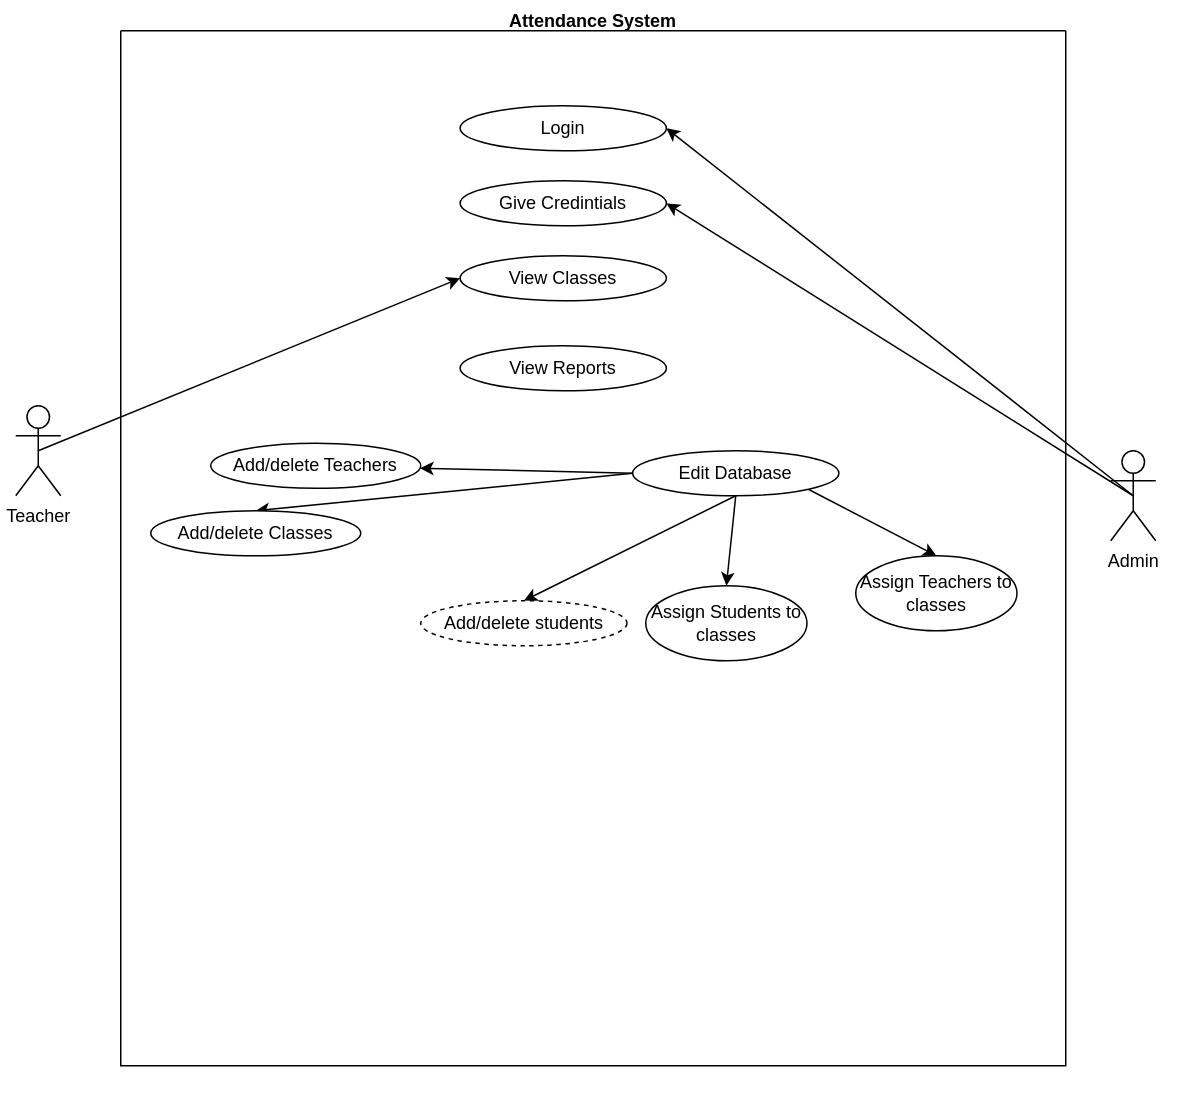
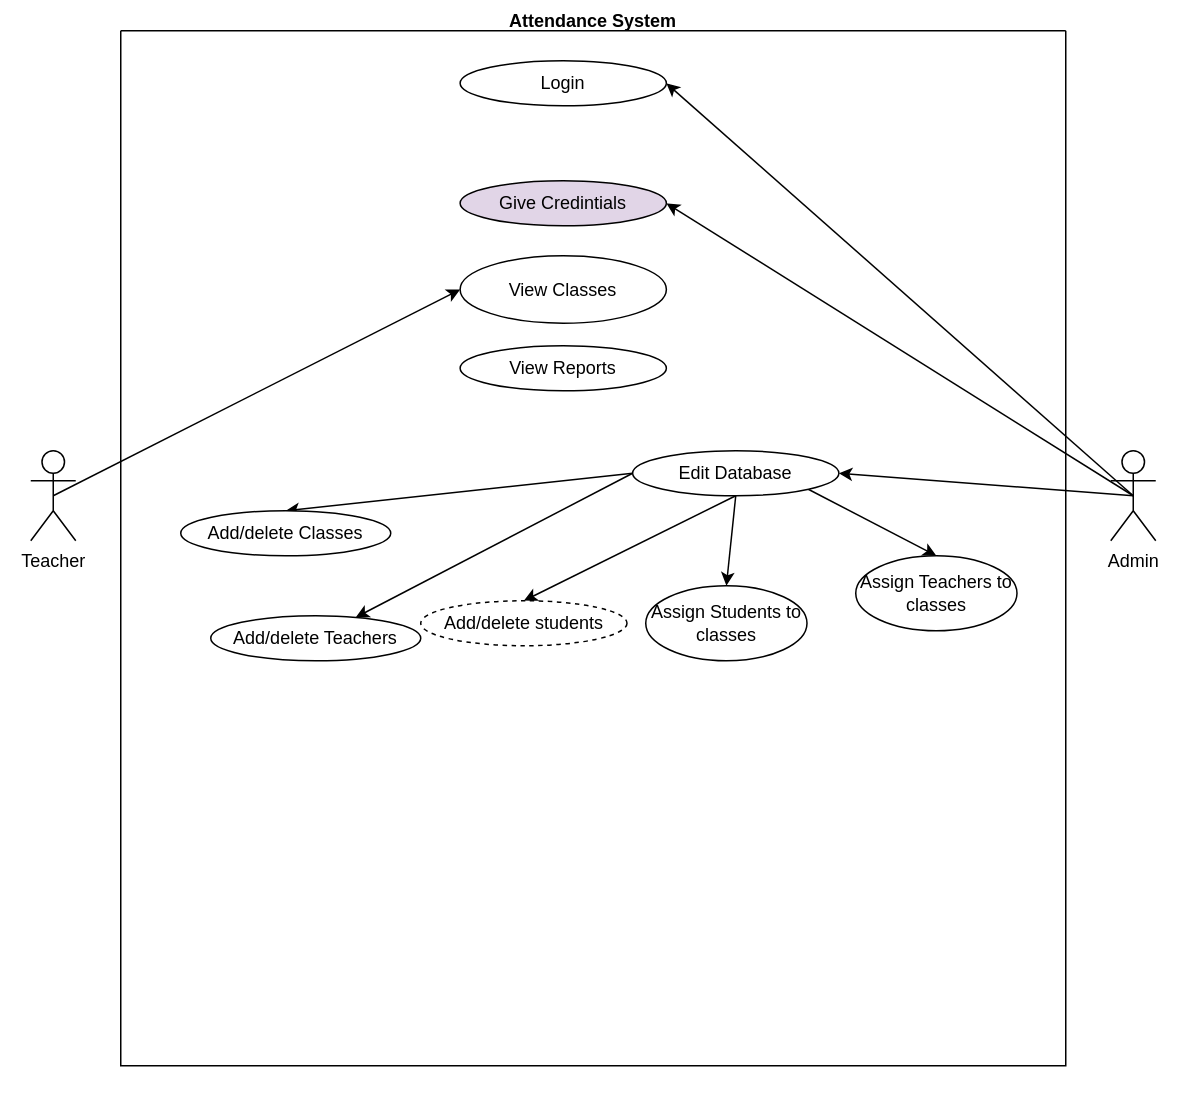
node "Login": moved (563, 128) -> (563, 83)
node "Give Credintials": fillcolor #ffffff -> #e1d5e7
node "View Classes": size 206x45 -> 206x68
node "Teacher": moved (38, 451) -> (53, 496)
node "Add/delete Teachers": moved (316, 466) -> (316, 638)
edge "Admin" -> "Edit Database": added
node "Add/delete Classes": moved (256, 533) -> (286, 533)
